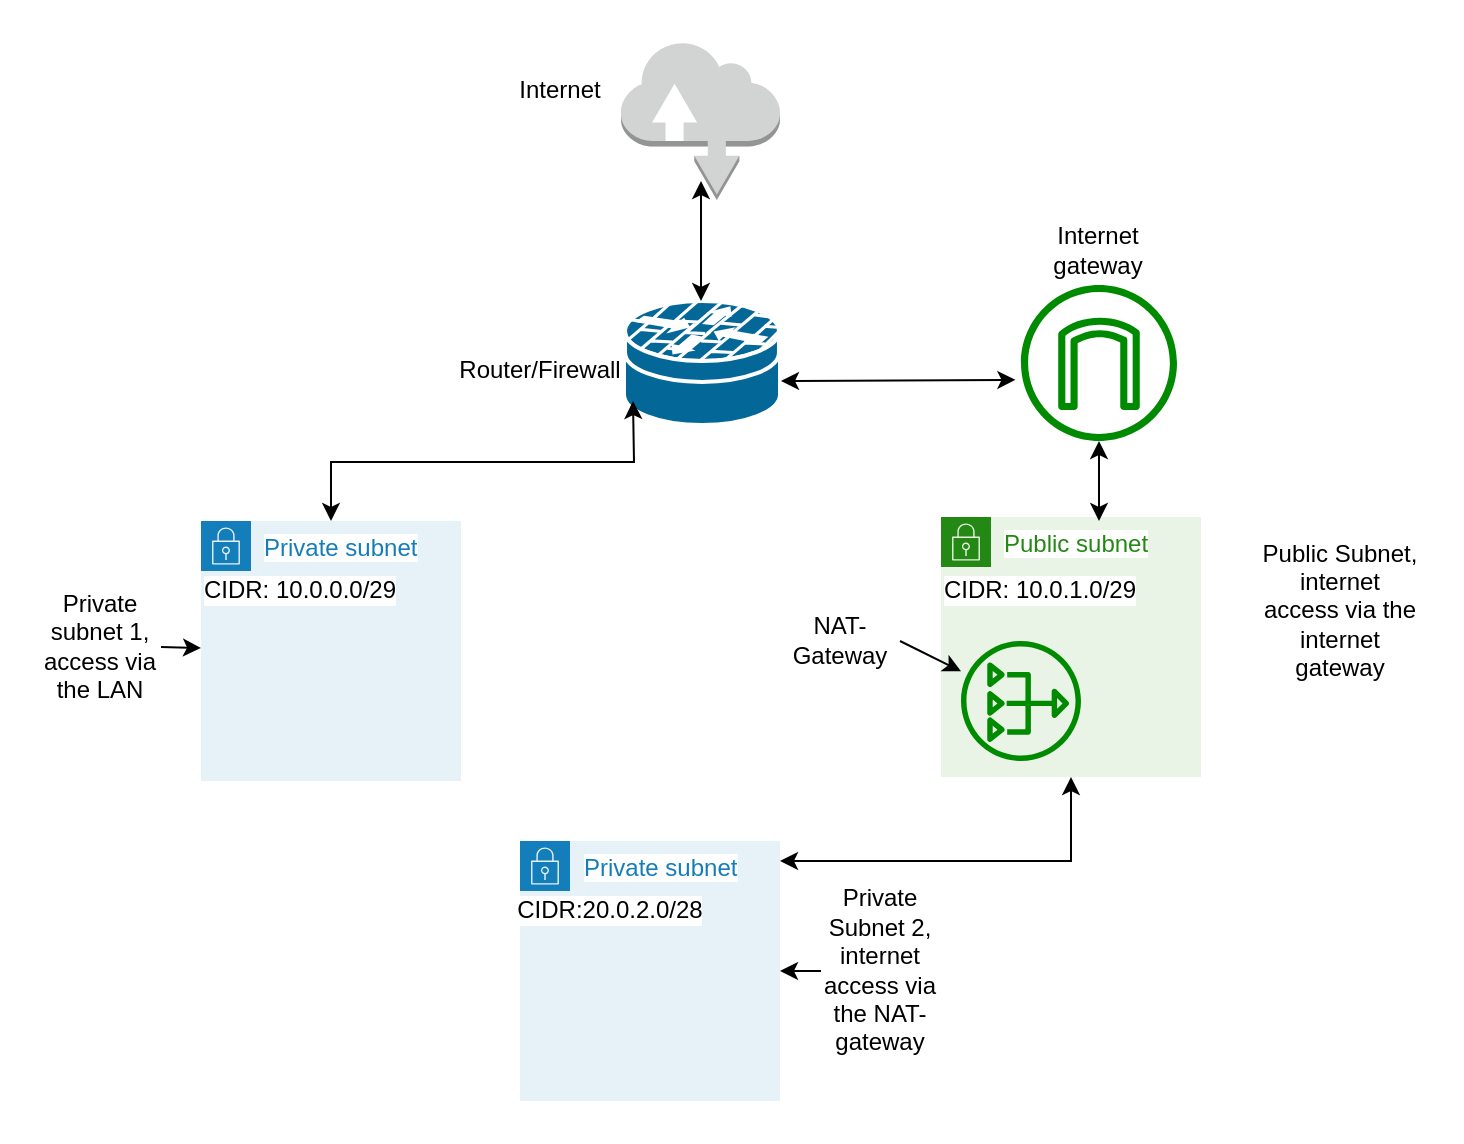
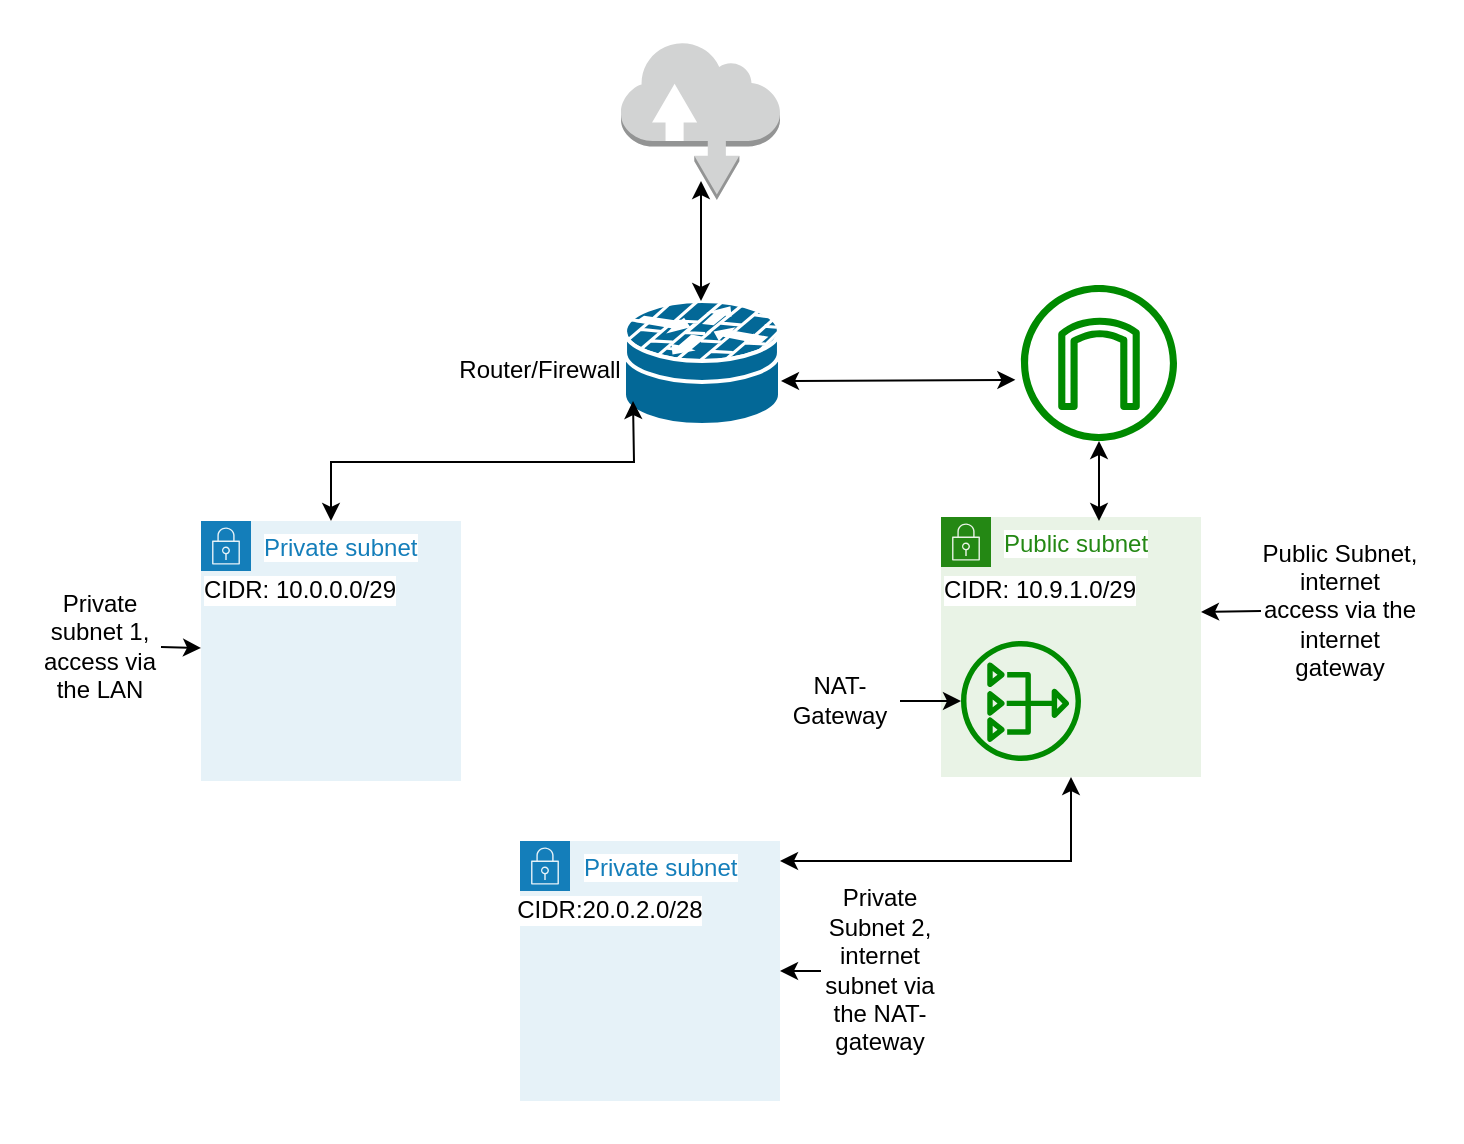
node "Internet": removed
node "Internet gateway": removed
node "CIDR: 10.0.1.0/29": label "CIDR: 10.0.1.0/29" -> "CIDR: 10.9.1.0/29"
edge "Public Subnet, internet access via the internet gateway" -> "Public subnet": added
node "NAT-Gateway": moved (840, 641) -> (840, 701)
node "Private Subnet 2, internet access via the NAT-gateway": label "Private Subnet 2, internet access via the NAT-gateway" -> "Private Subnet 2, internet subnet via the NAT-gateway"
